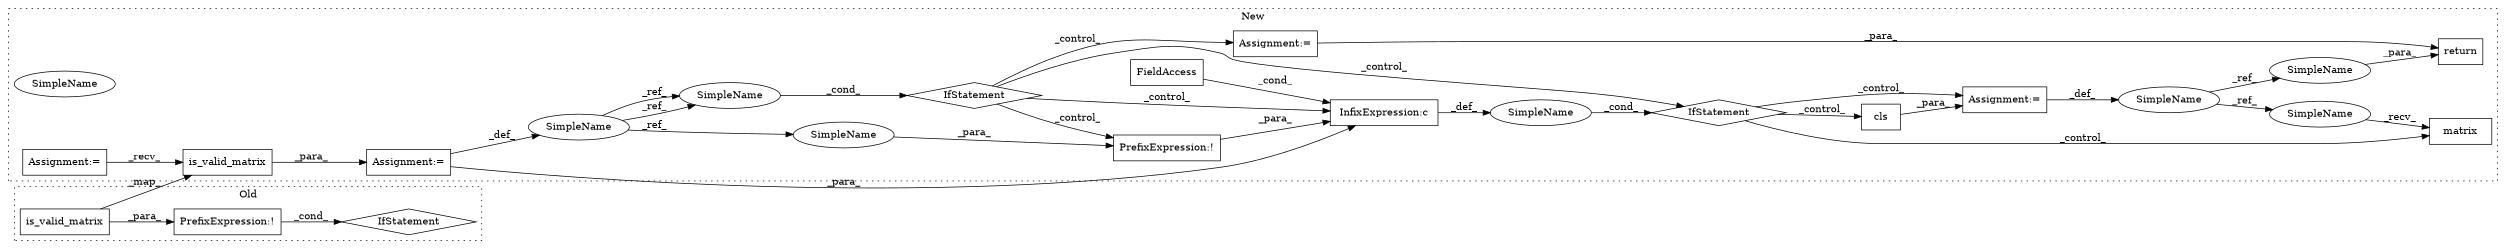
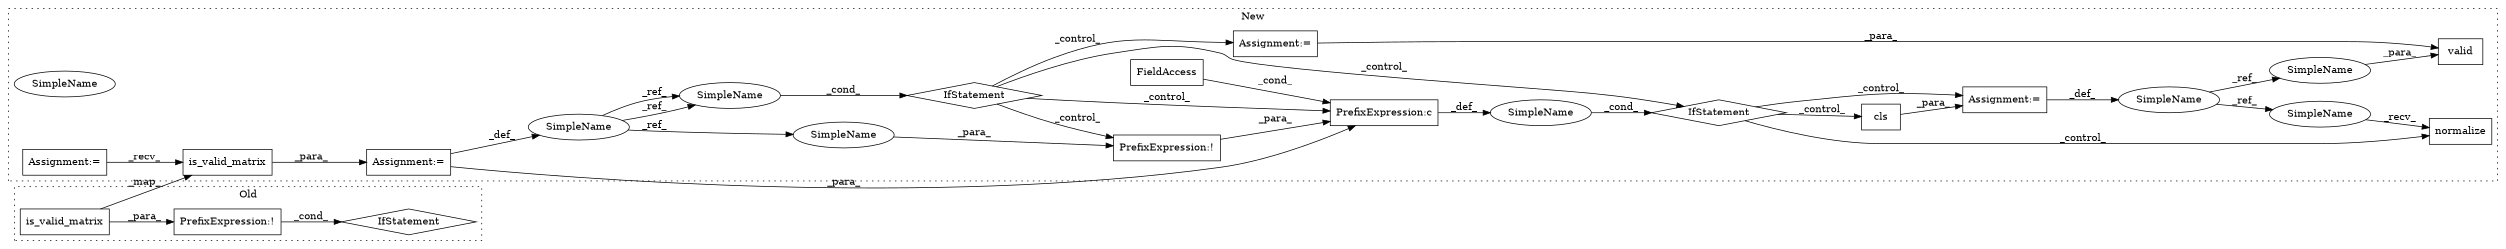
node "return": label "return" -> "valid"
node "InfixExpression:c": label "InfixExpression:c" -> "PrefixExpression:c"
node "matrix": label "matrix" -> "normalize"
